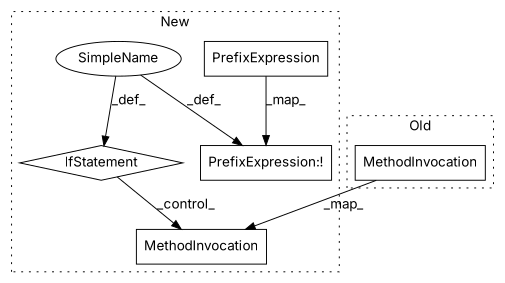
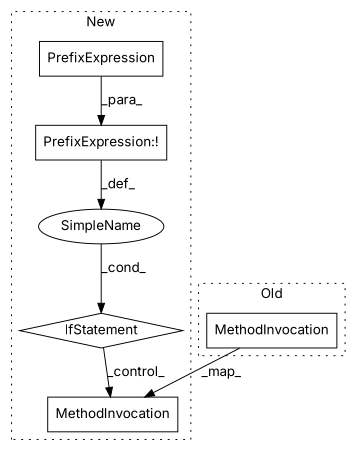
edge "SimpleName" -> "IfStatement": label "_def_" -> "_cond_"
edge "PrefixExpression" -> "PrefixExpression:!": label "_map_" -> "_para_"
edge "SimpleName" -> "PrefixExpression:!": reversed
